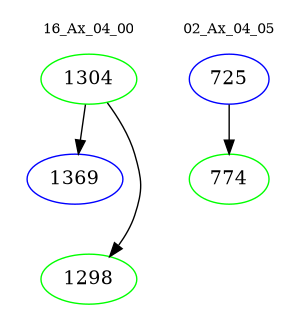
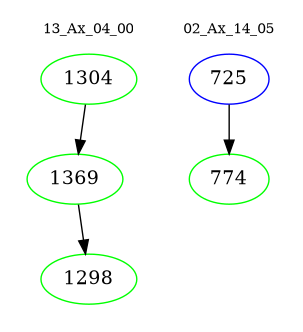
cluster "16_Ax_04_00": label "16_Ax_04_00" -> "13_Ax_04_00"
cluster "02_Ax_04_05": label "02_Ax_04_05" -> "02_Ax_14_05"
edge "1304" -> "1298": now "1369" -> "1298"
node "1369": color blue -> green
